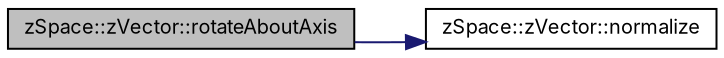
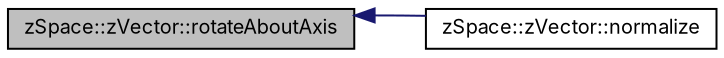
edge "zSpace::zVector::rotateAboutAxis" -> "zSpace::zVector::normalize": reversed
